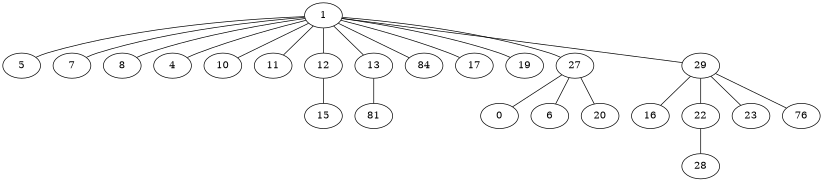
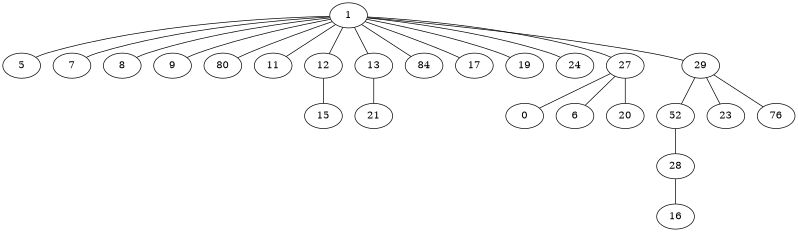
node "4": label "4" -> "9"
node "10": label "10" -> "80"
node "24": added
edge "29" -- "16": now "28" -- "16"
node "81": label "81" -> "21"
node "22": label "22" -> "52"
